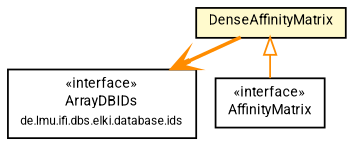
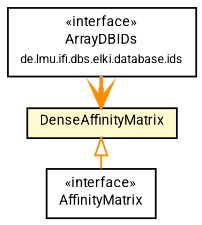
edge "DenseAffinityMatrix" -> "ArrayDBIDs": reversed
